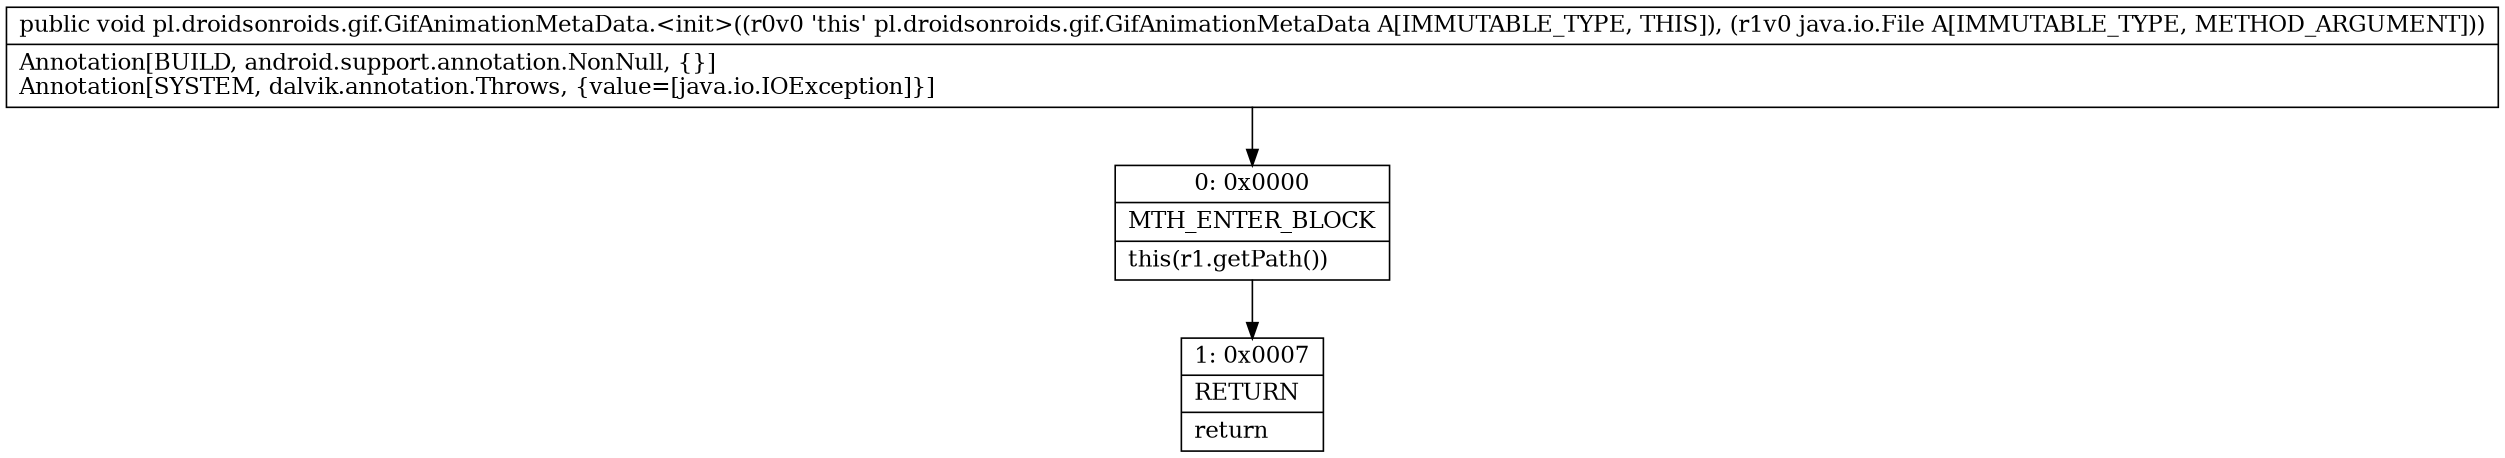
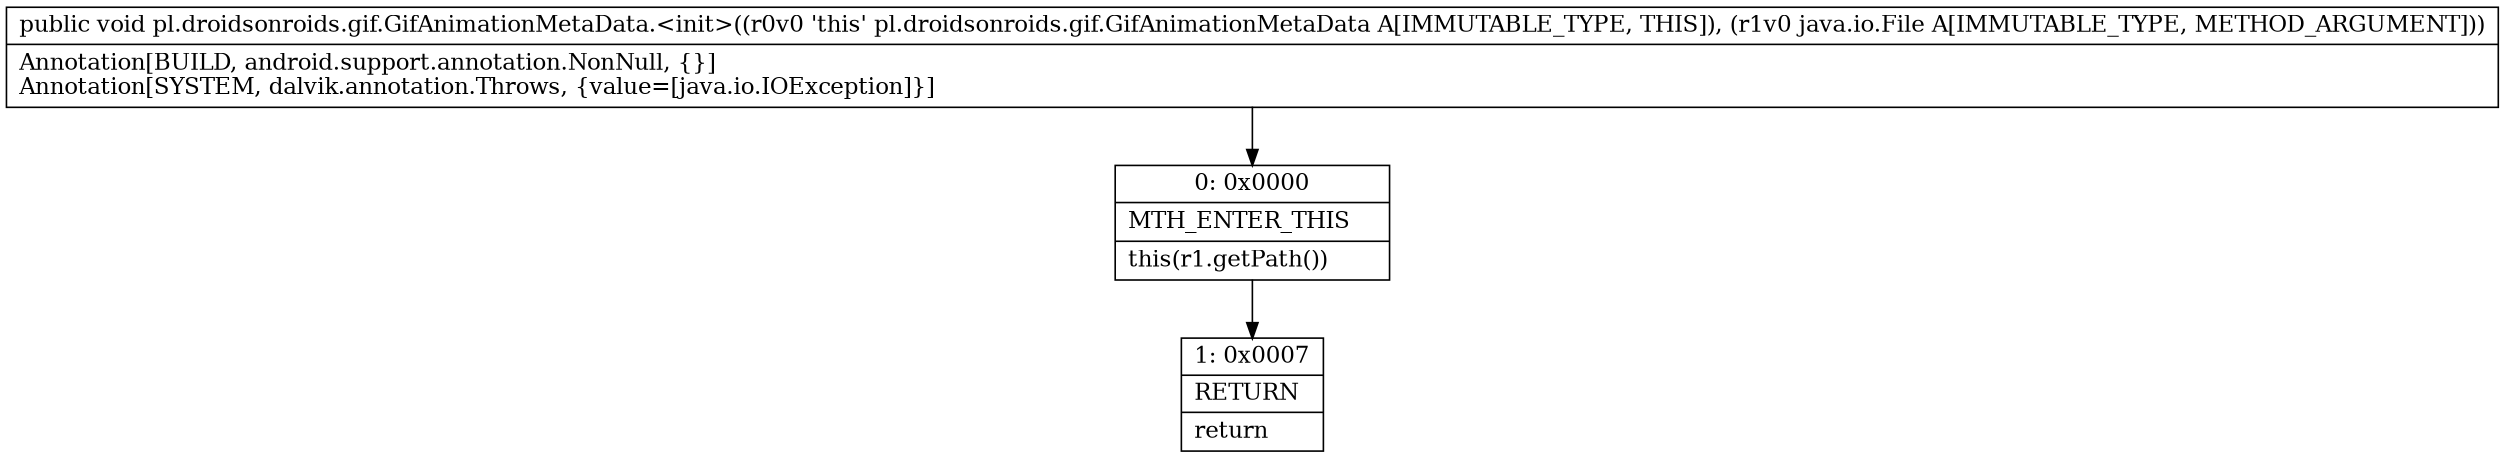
node "0: 0x0000": text "MTH_ENTER_BLOCK" -> "MTH_ENTER_THIS"
